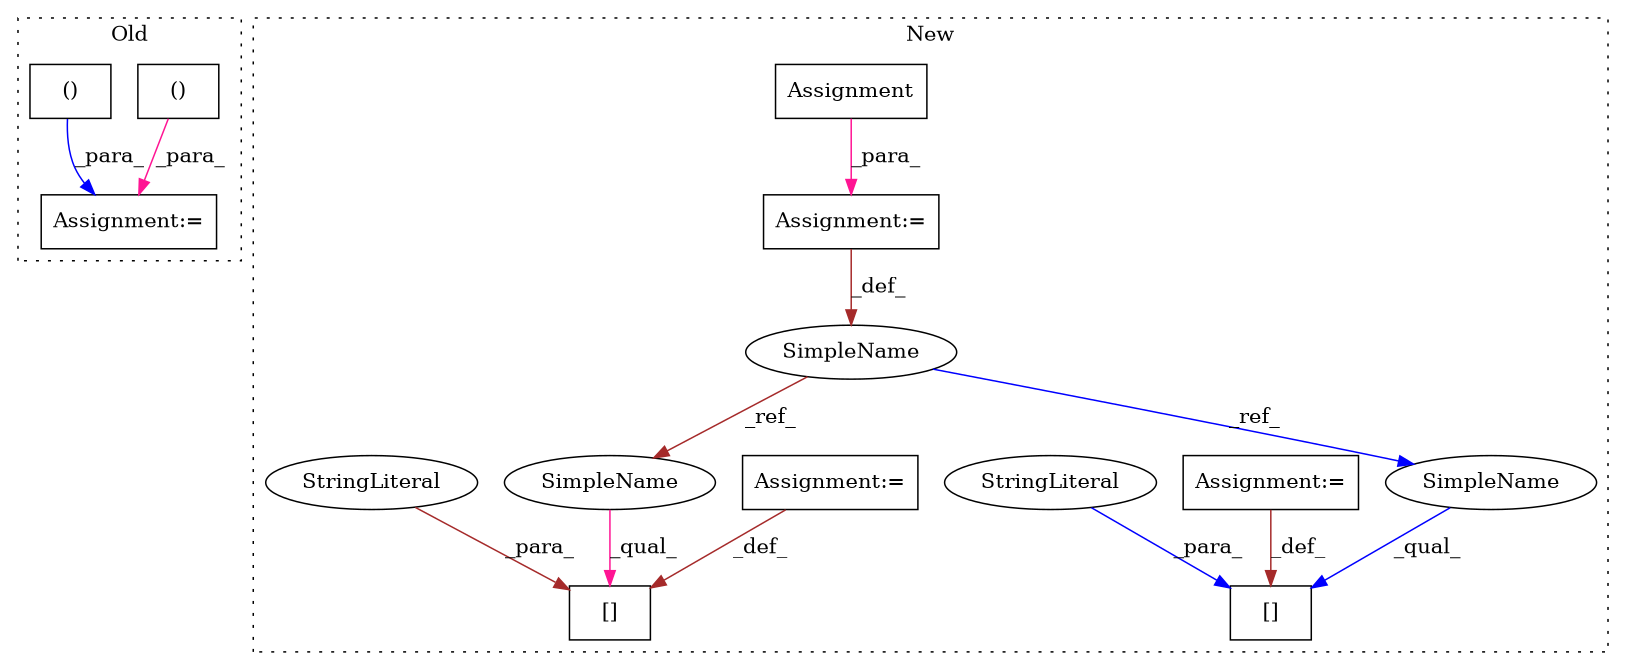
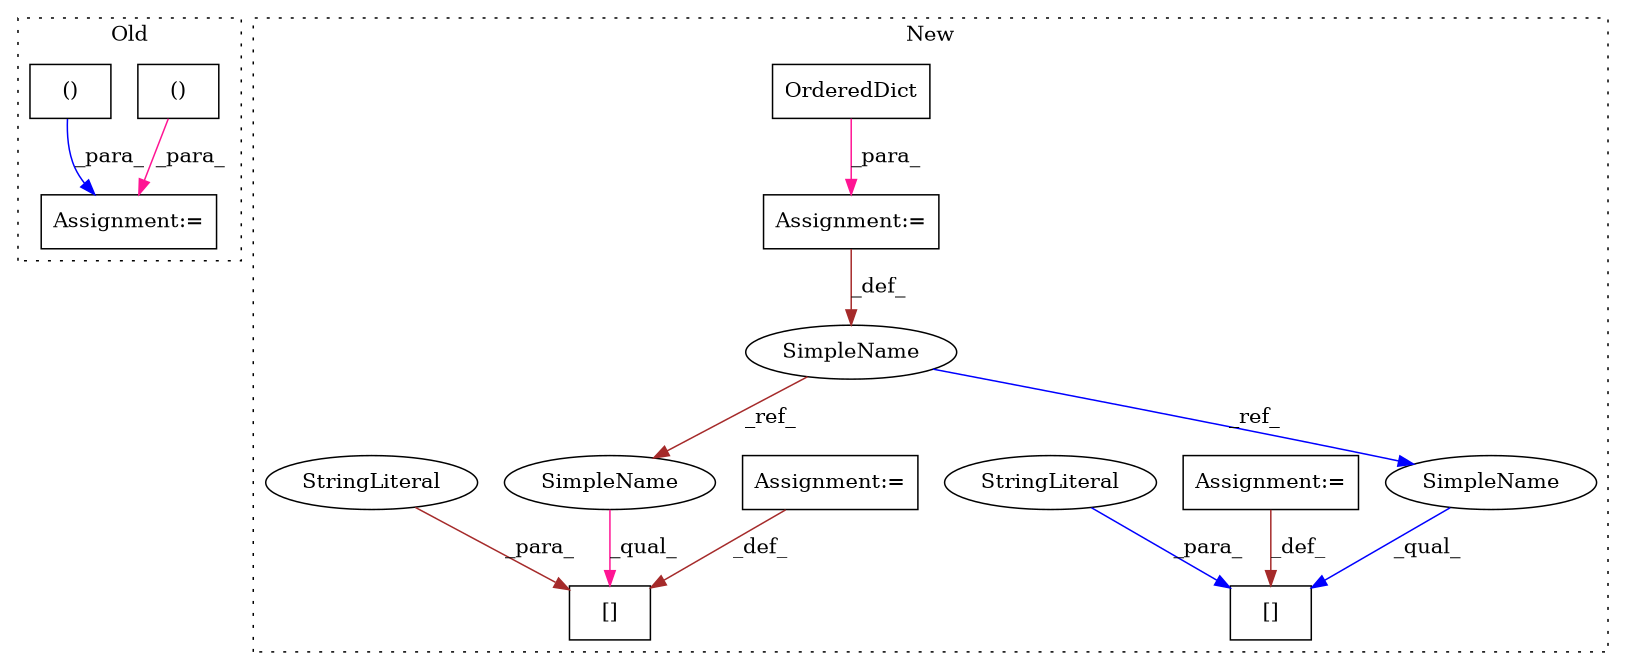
node "Assignment": label "Assignment" -> "OrderedDict"
